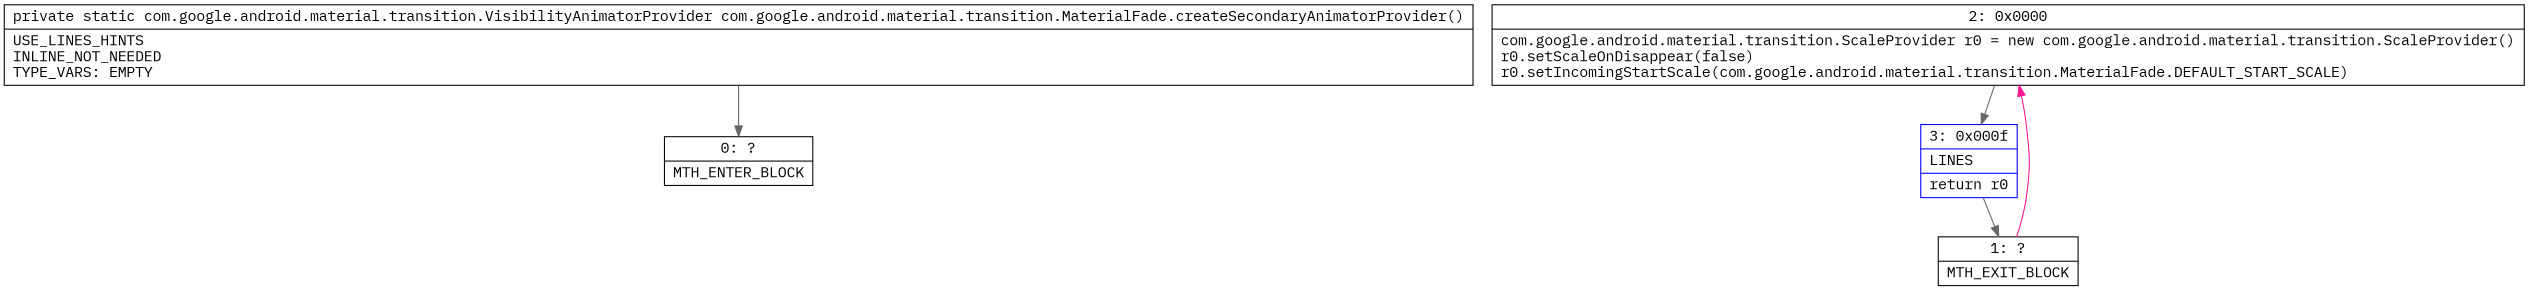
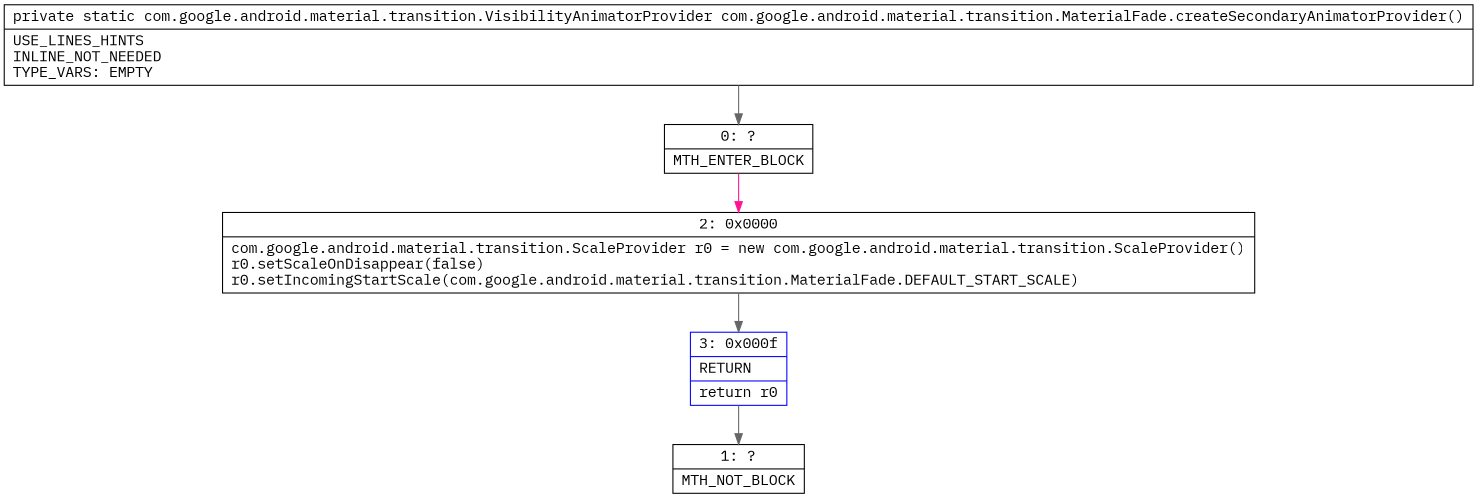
node "3: 0x000f": text "LINES" -> "RETURN"
edge "1: ?" -> "2: 0x0000": now "0: ?" -> "2: 0x0000"
node "1: ?": text "MTH_EXIT_BLOCK" -> "MTH_NOT_BLOCK"
